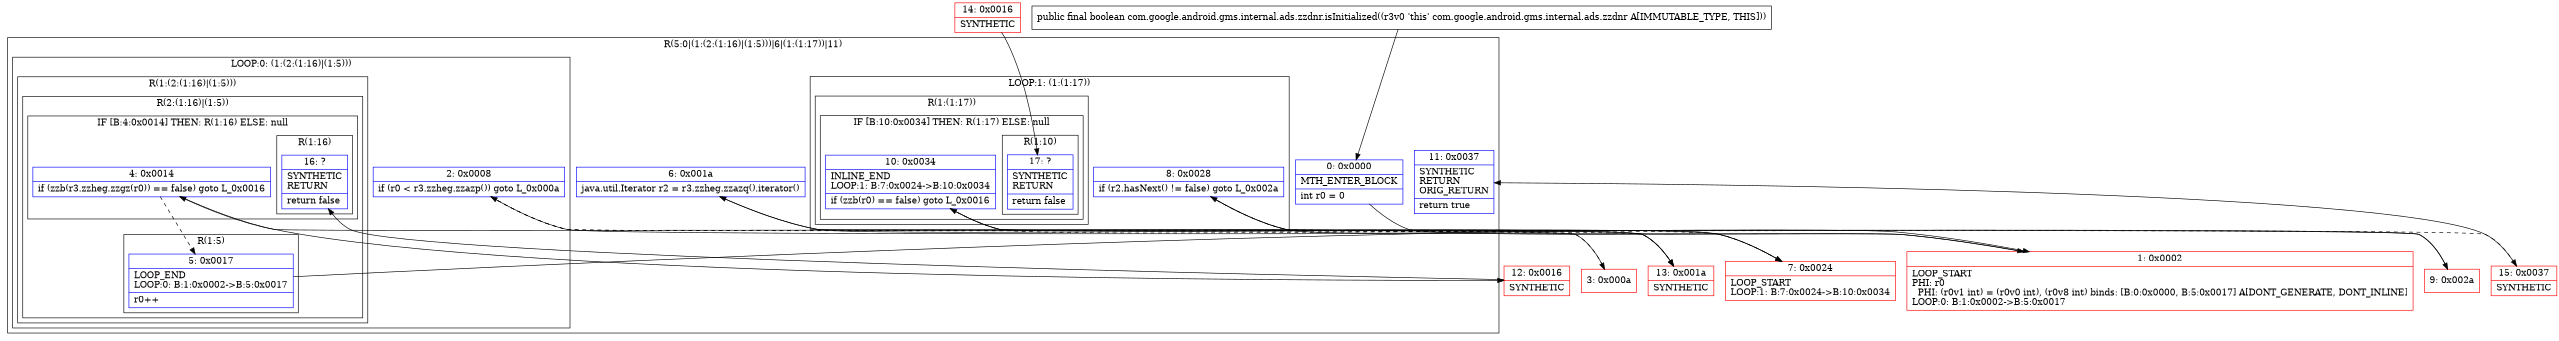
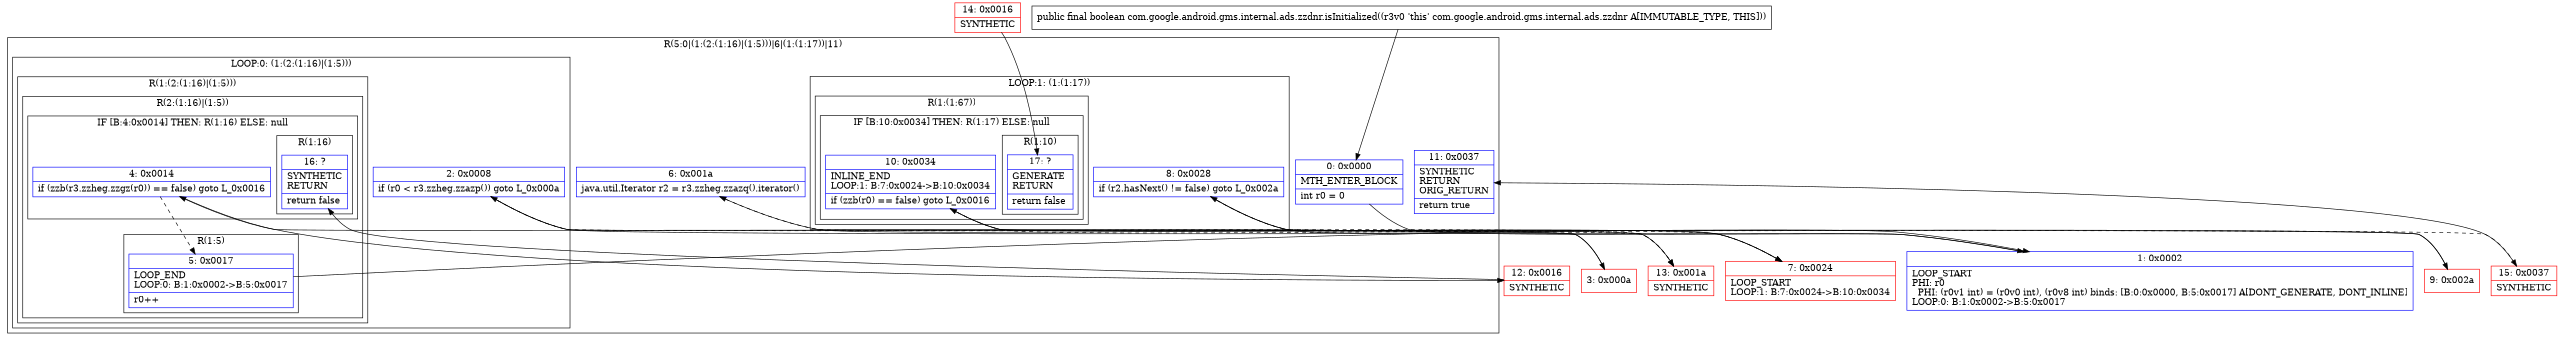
cluster "R(1:(1:17))": label "R(1:(1:17))" -> "R(1:(1:67))"
node "17: ?": text "SYNTHETIC" -> "GENERATE"
edge "13: 0x001a" -> "6: 0x001a": style solid -> dashed
edge "2: 0x0008" -> "3: 0x000a": style dashed -> solid
node "1: 0x0002": color red -> blue
